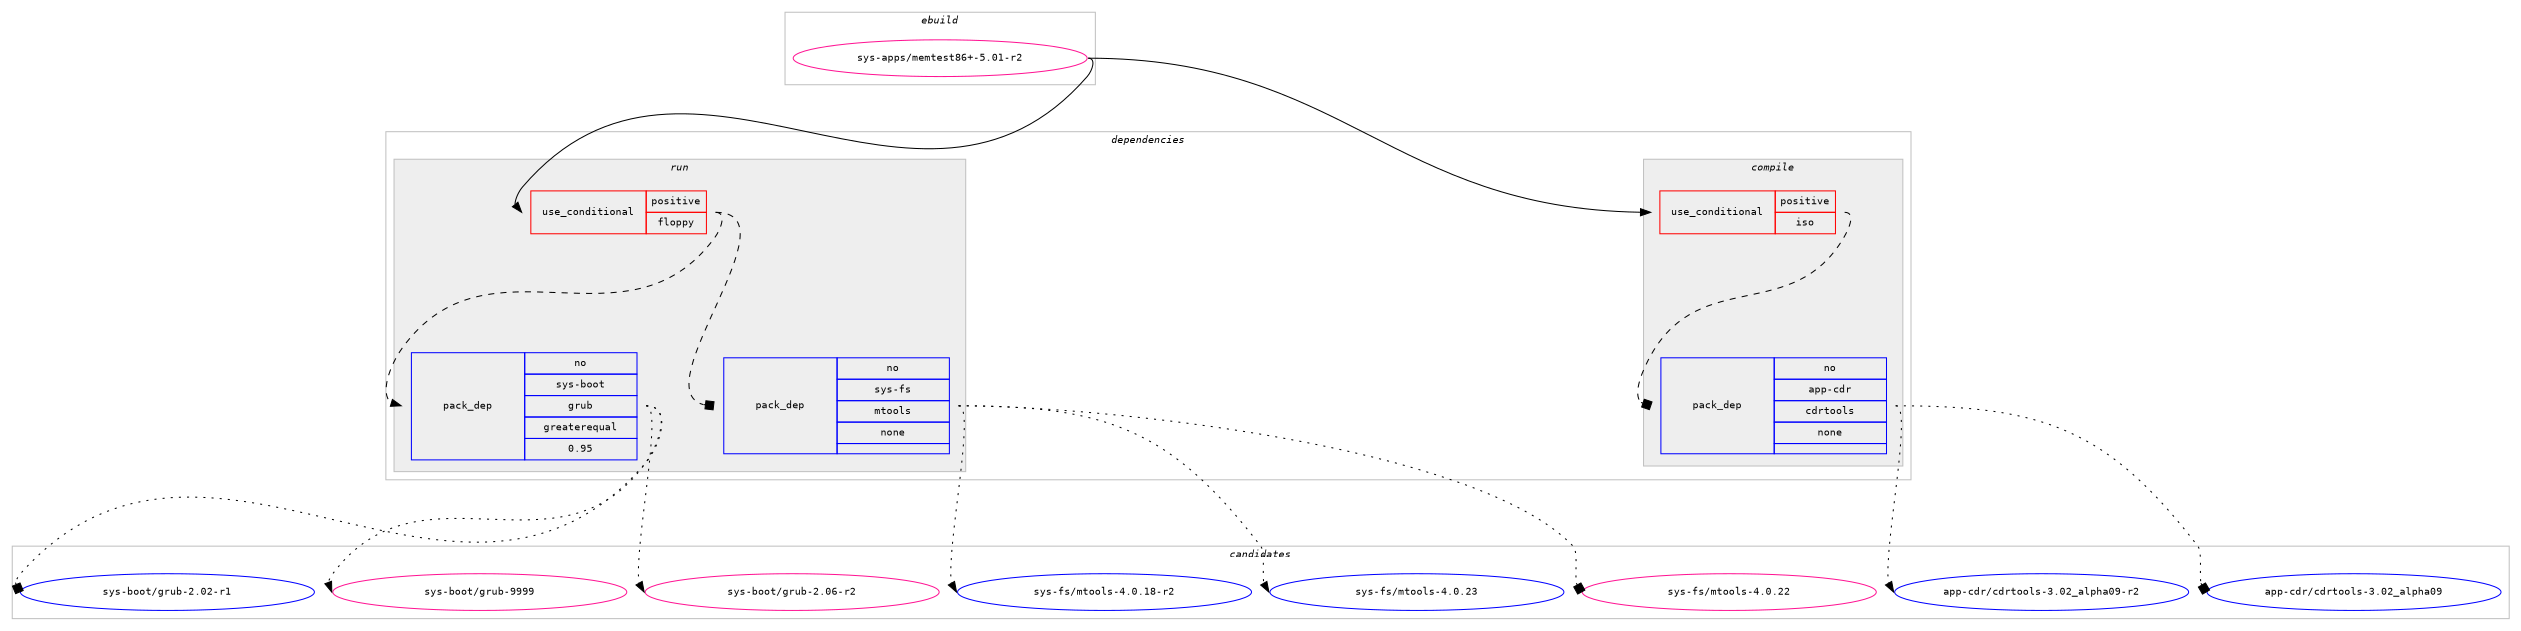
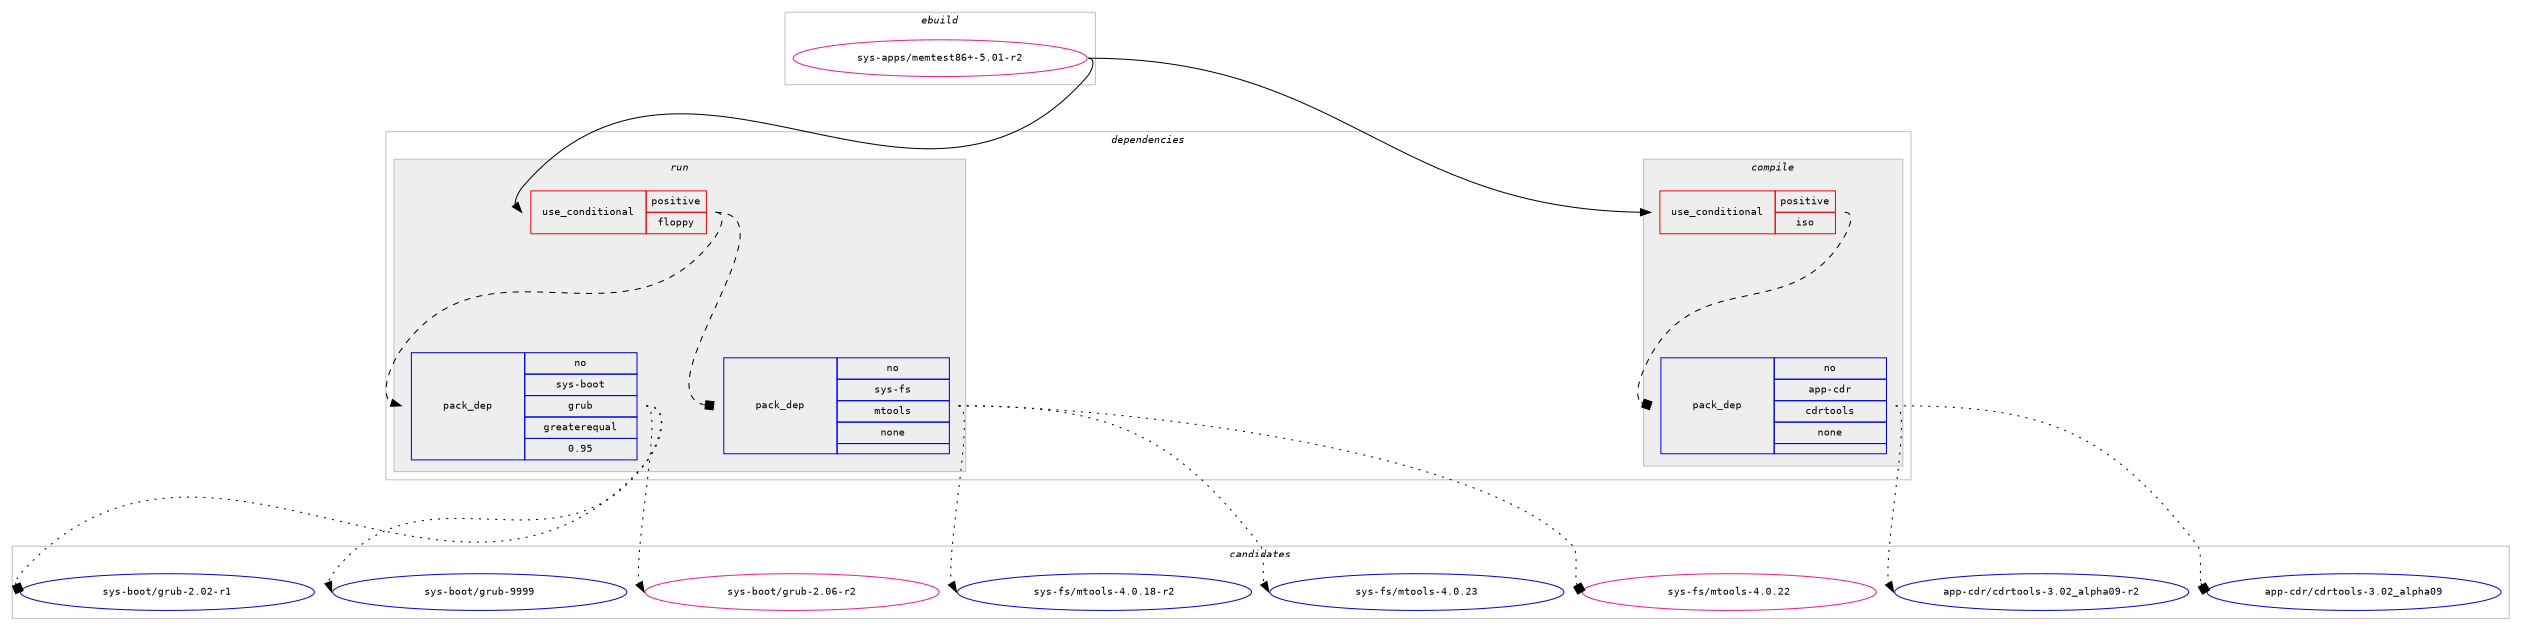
node "sys-boot/grub-9999": color deeppink -> blue
